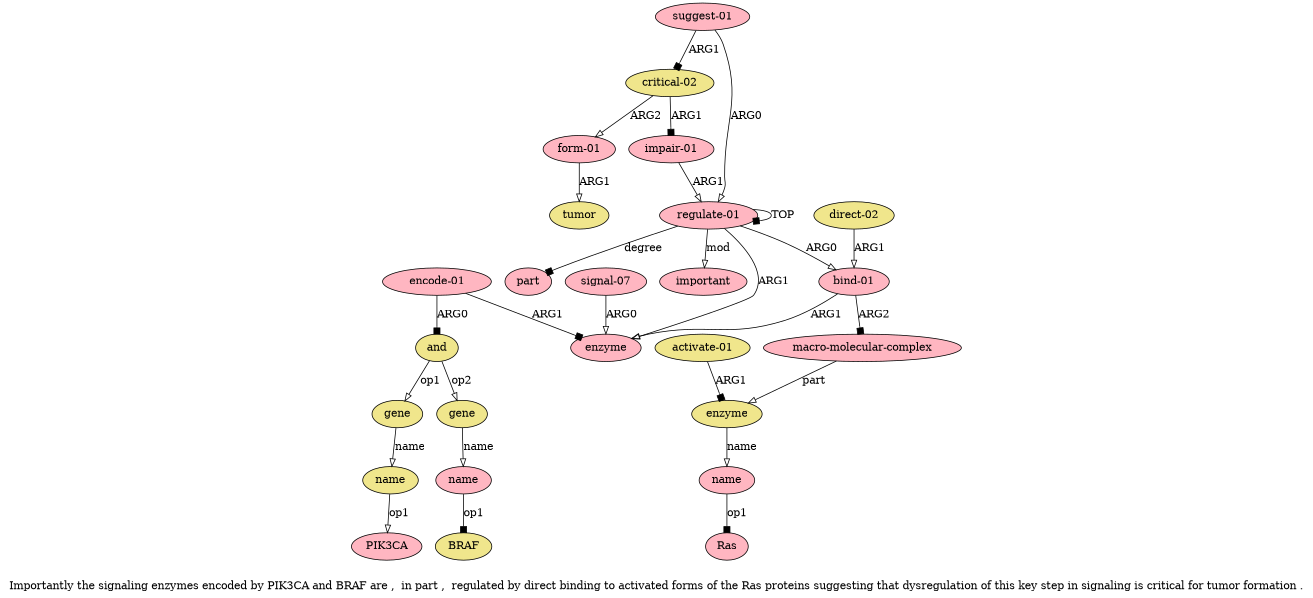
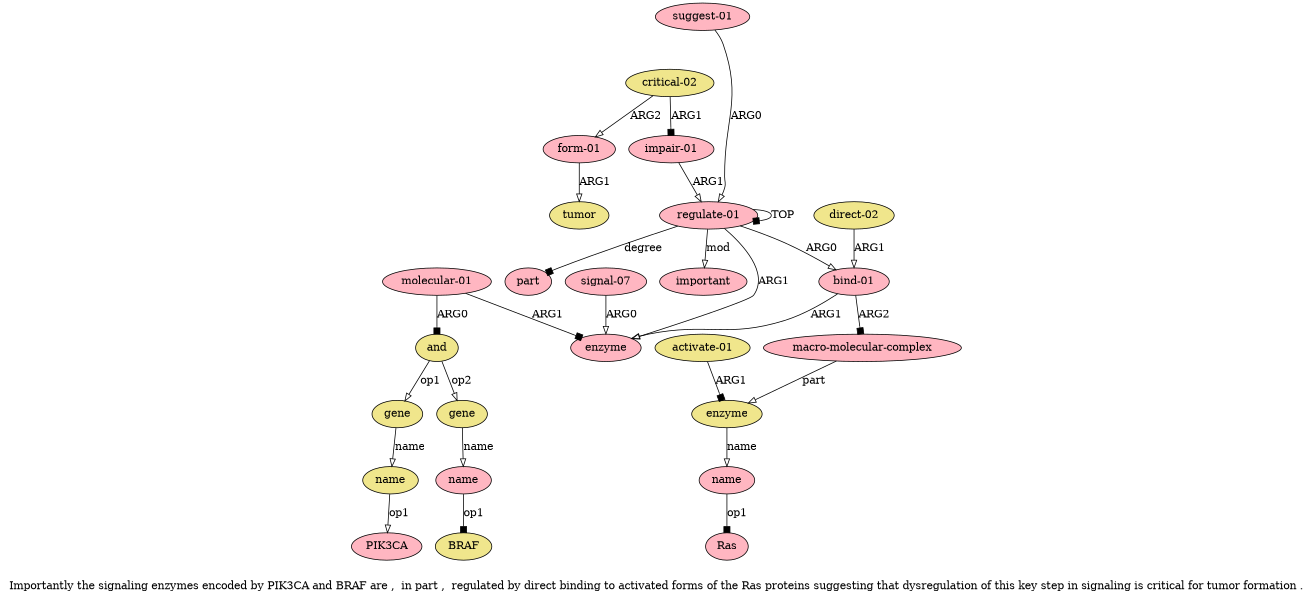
edge "suggest-01" -> "critical-02": removed, label "ARG1"
node "encode-01": label "encode-01" -> "molecular-01"
